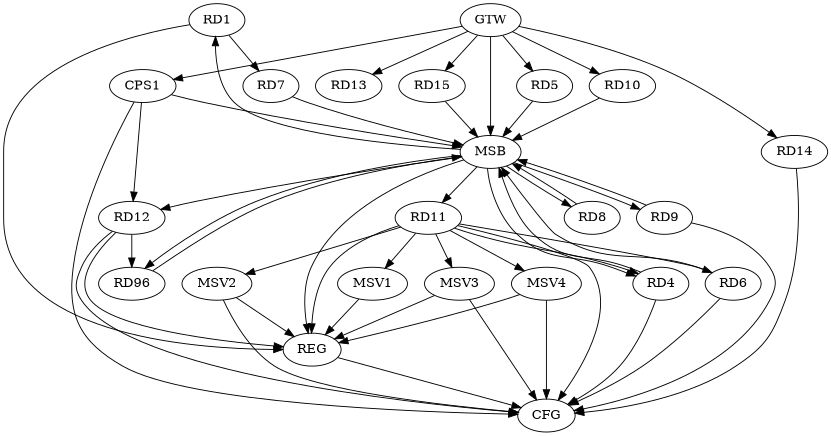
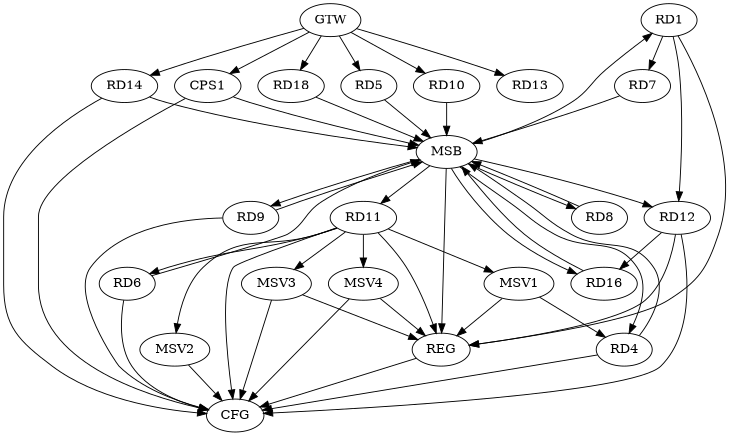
edge "GTW" -> "MSB": now "RD14" -> "MSB"
node "RD15": label "RD15" -> "RD18"
edge "CPS1" -> "RD12": now "RD1" -> "RD12"
edge "RD11" -> "RD4": now "MSV1" -> "RD4"
node "RD96": label "RD96" -> "RD16"
edge "MSV2" -> "REG": removed
